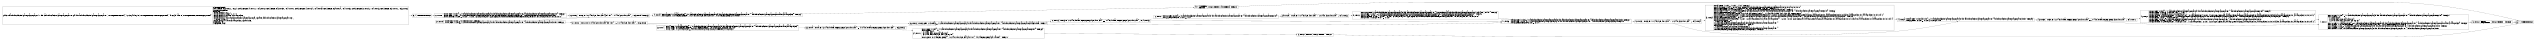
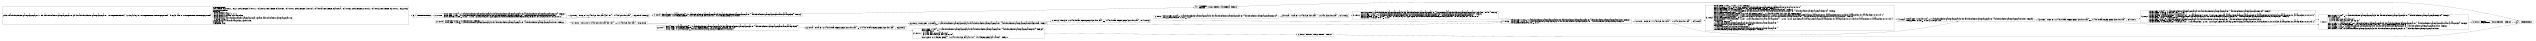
node "43: 0x003f": text "0x0056: IMMUTABLE" -> "0x0056: IPUT"
node "48: 0x0080": text "0x0080: METHOD    (LINE:305)" -> "0x0080: RETURN    (LINE:305)"
